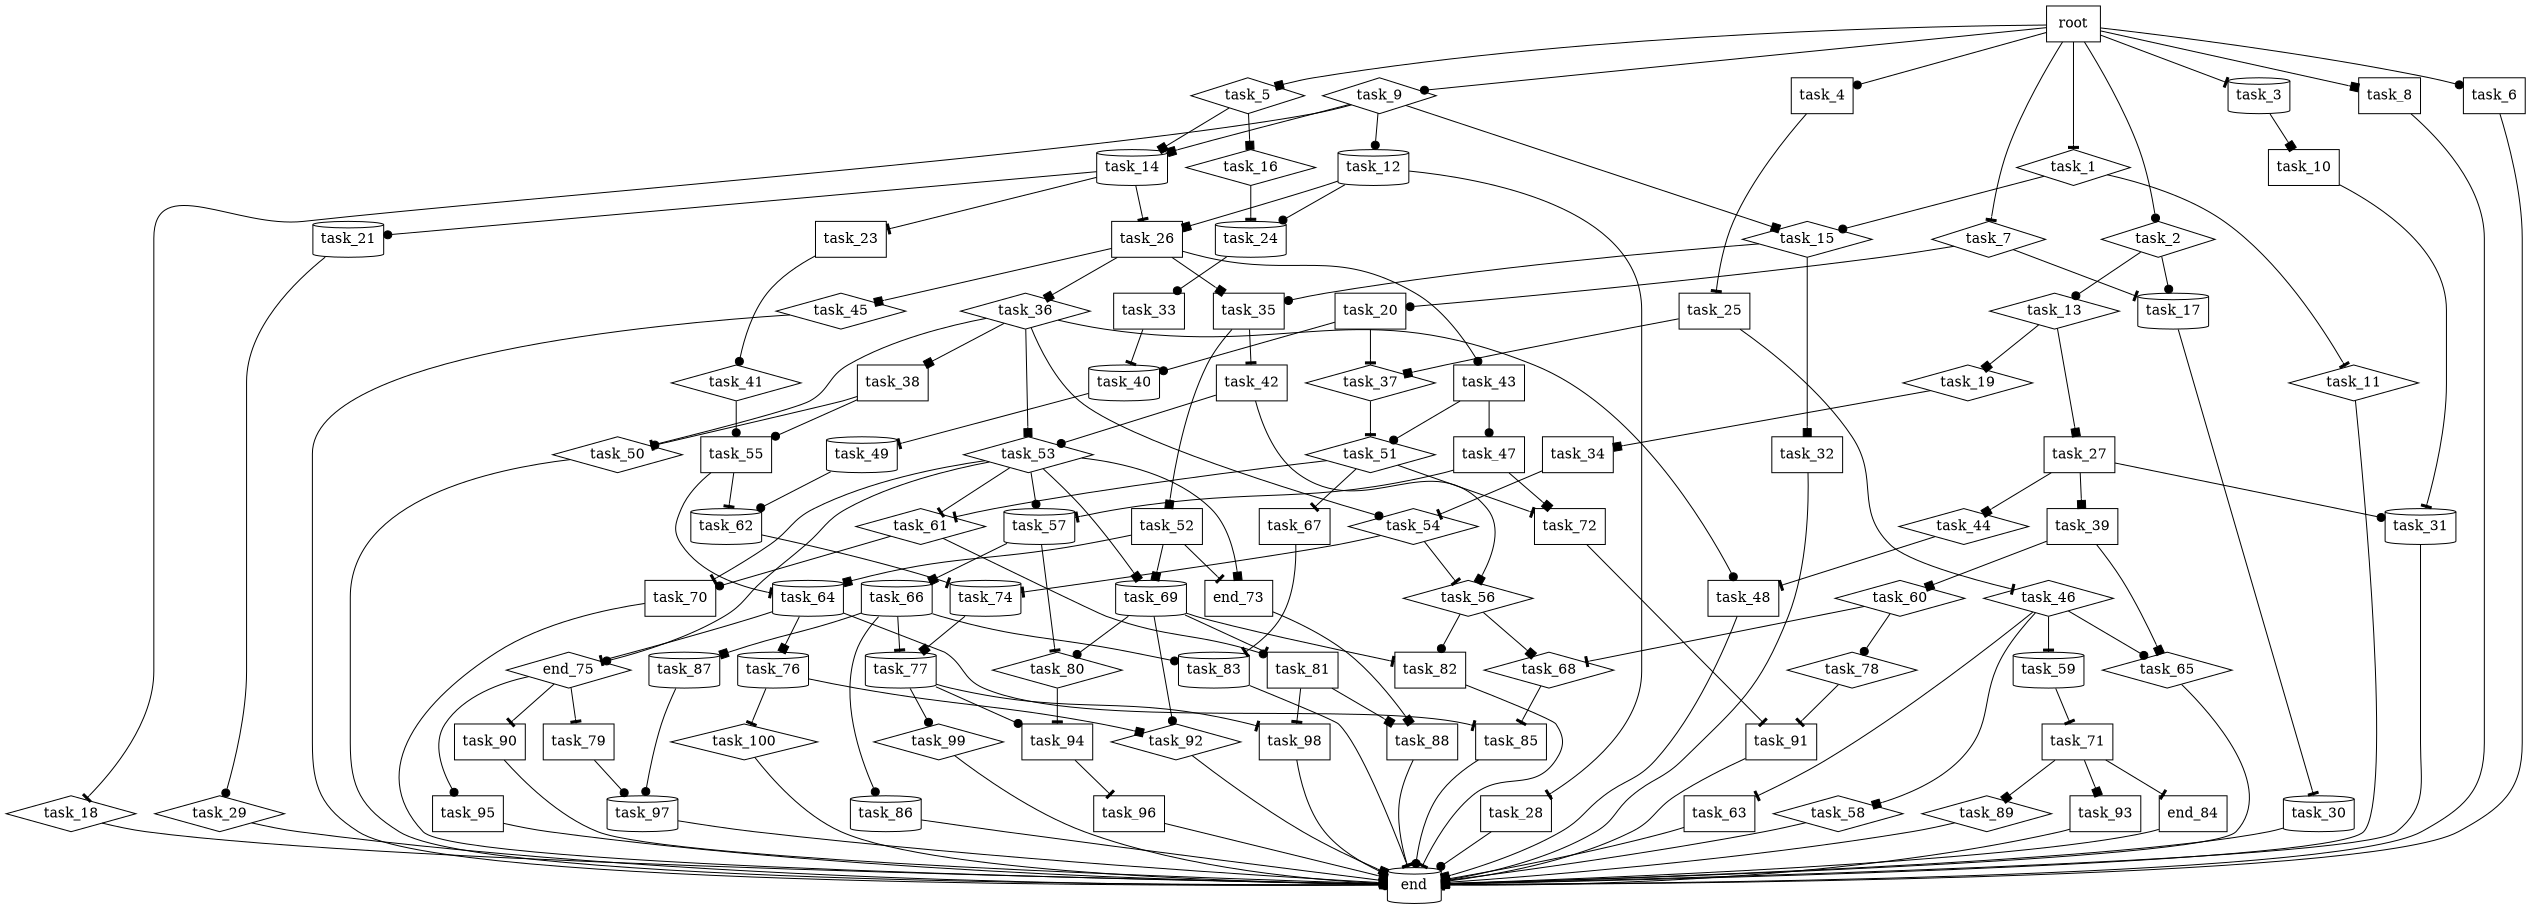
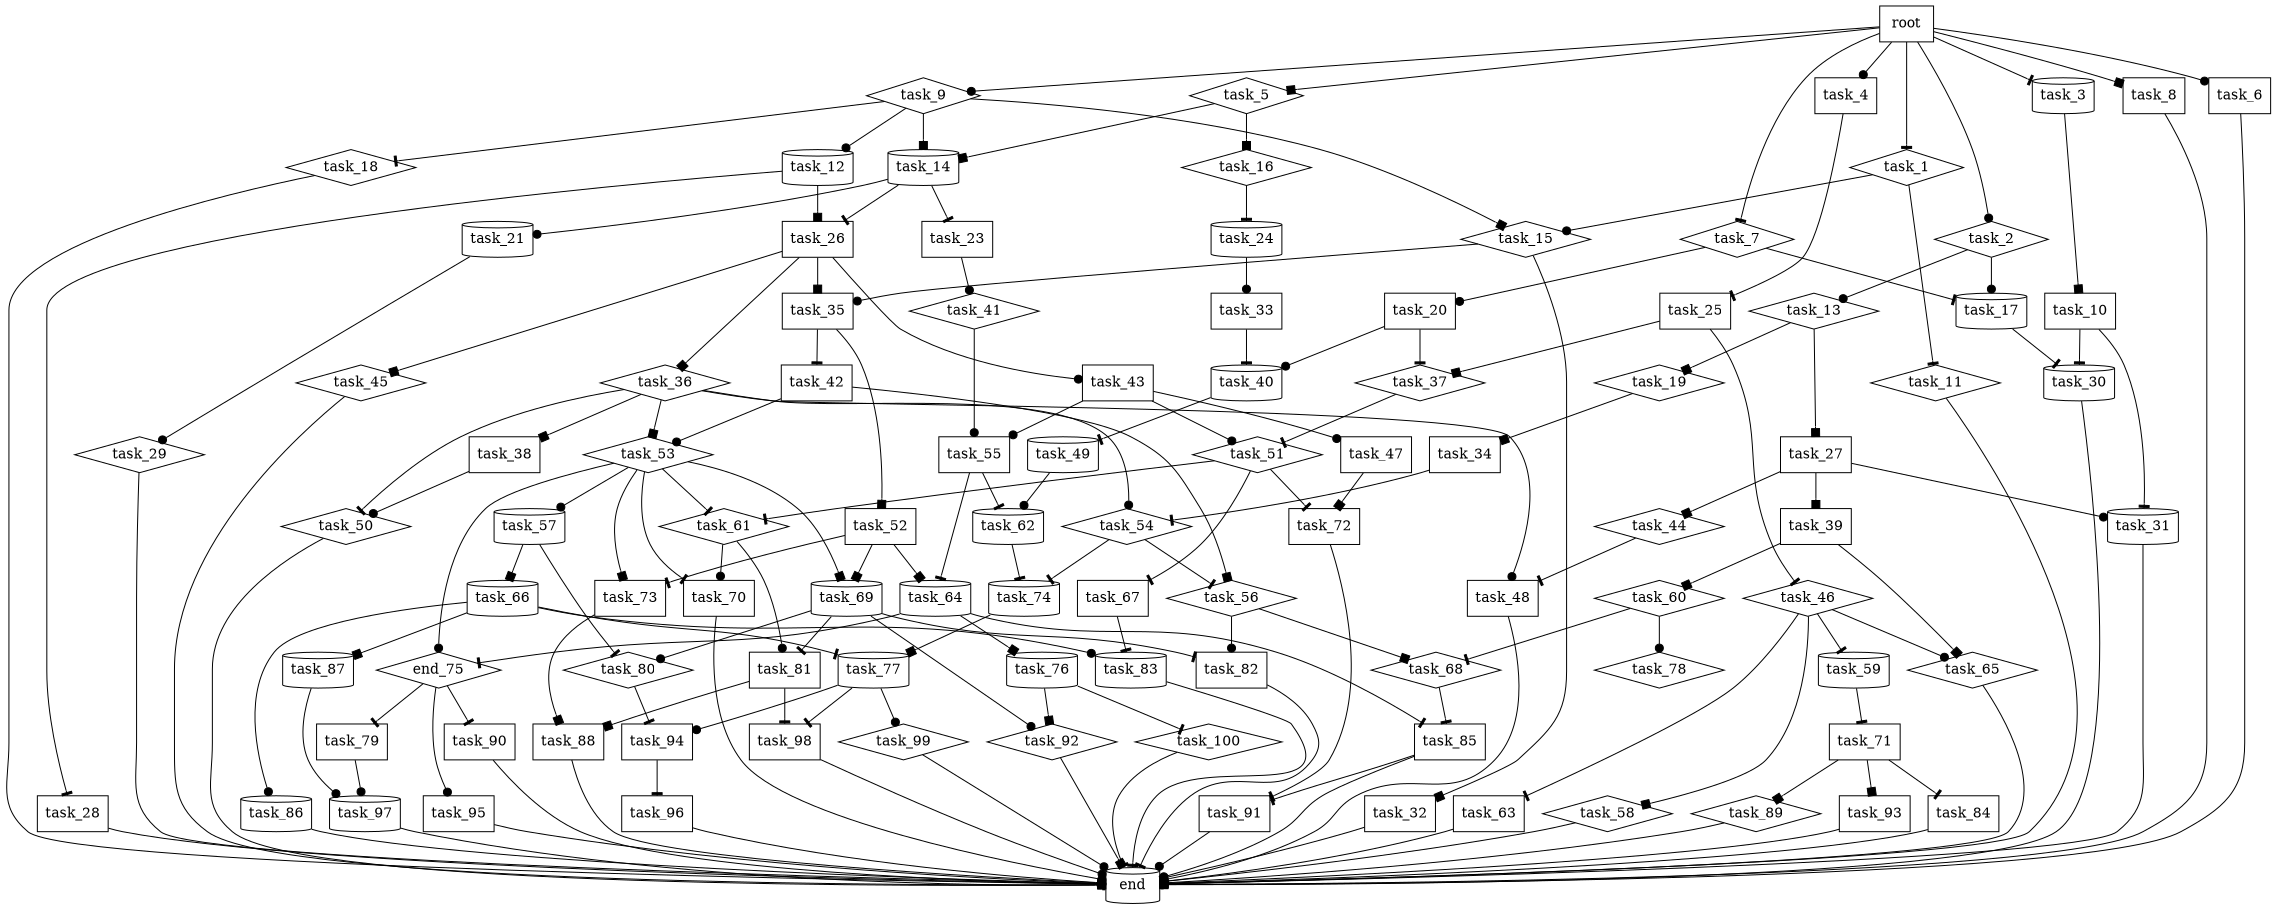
edge "task_12" -> "task_24": removed
edge "task_10" -> "task_30": added
edge "task_38" -> "task_55": now "task_43" -> "task_55"
edge "task_47" -> "task_57": removed
node "end_73": label "end_73" -> "task_73"
edge "task_78" -> "task_91": now "task_85" -> "task_91"
node "end_84": label "end_84" -> "task_84"
